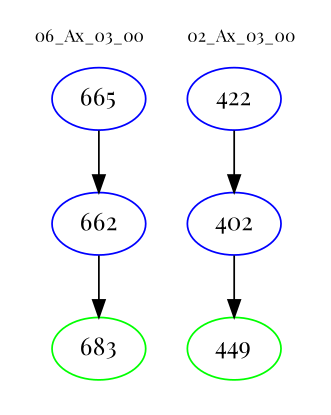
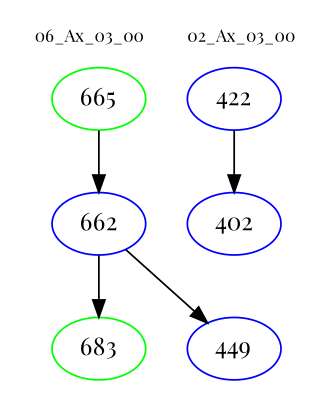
node "665": color blue -> green
edge "402" -> "449": now "662" -> "449"
node "449": color green -> blue
